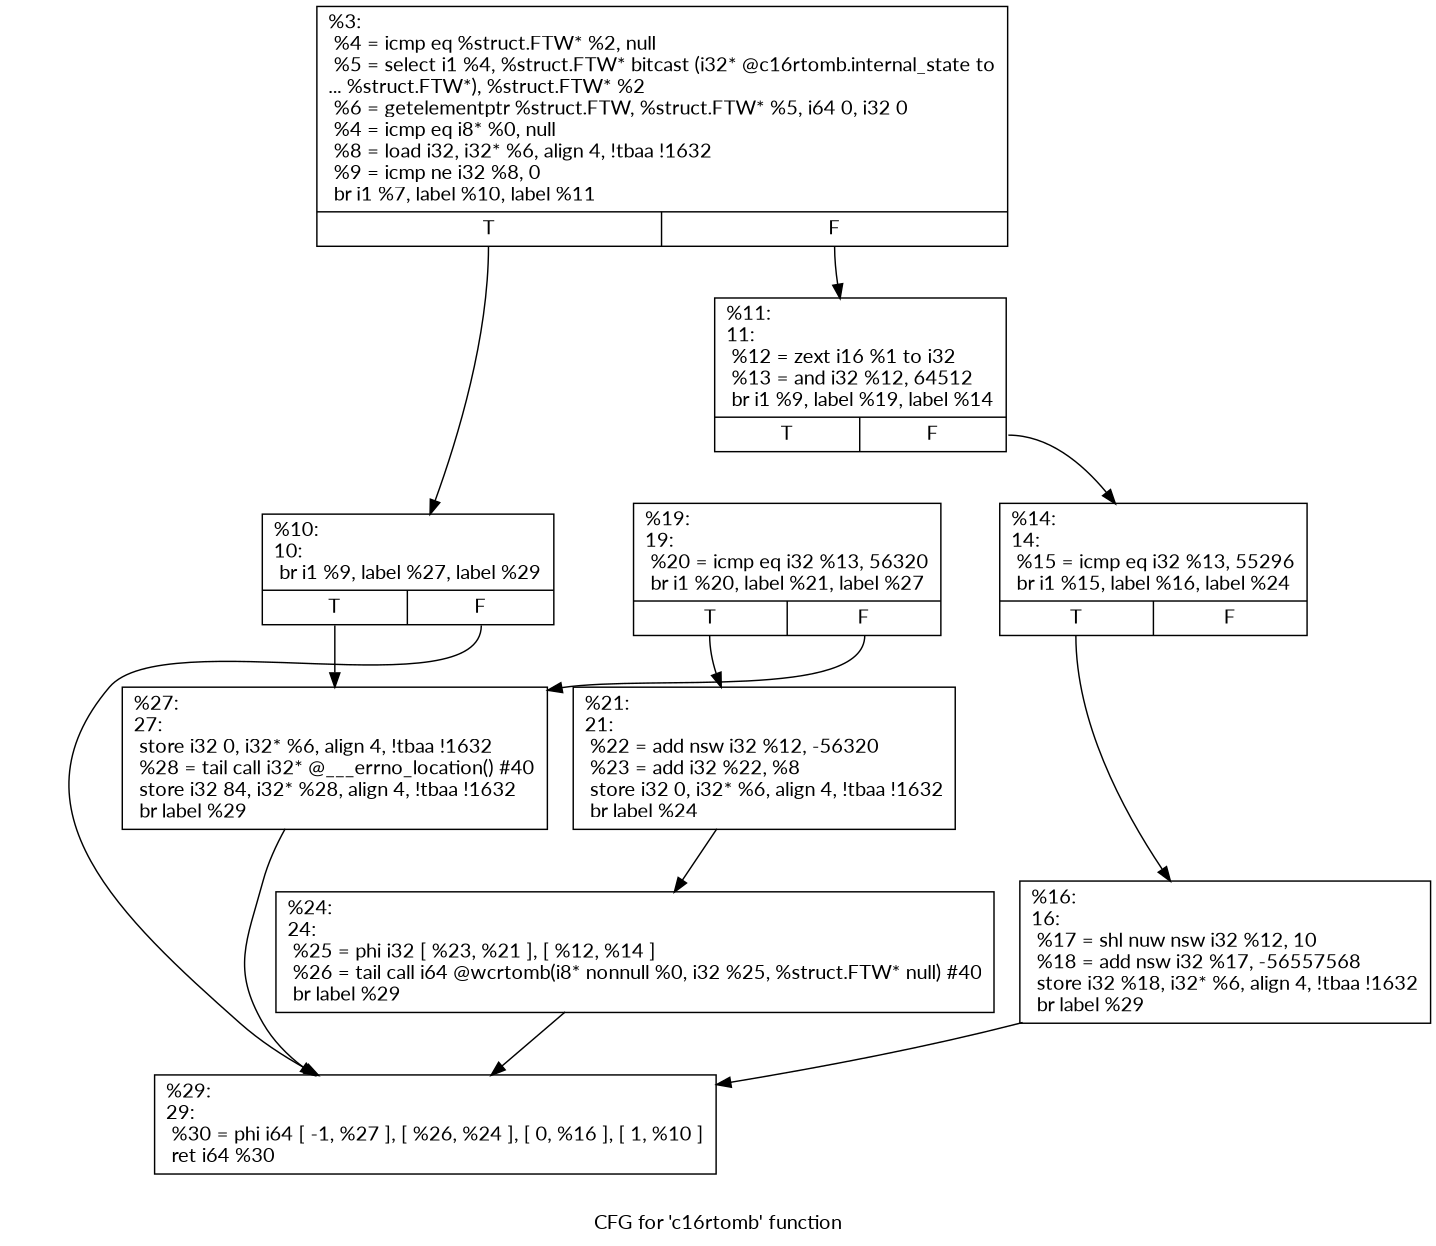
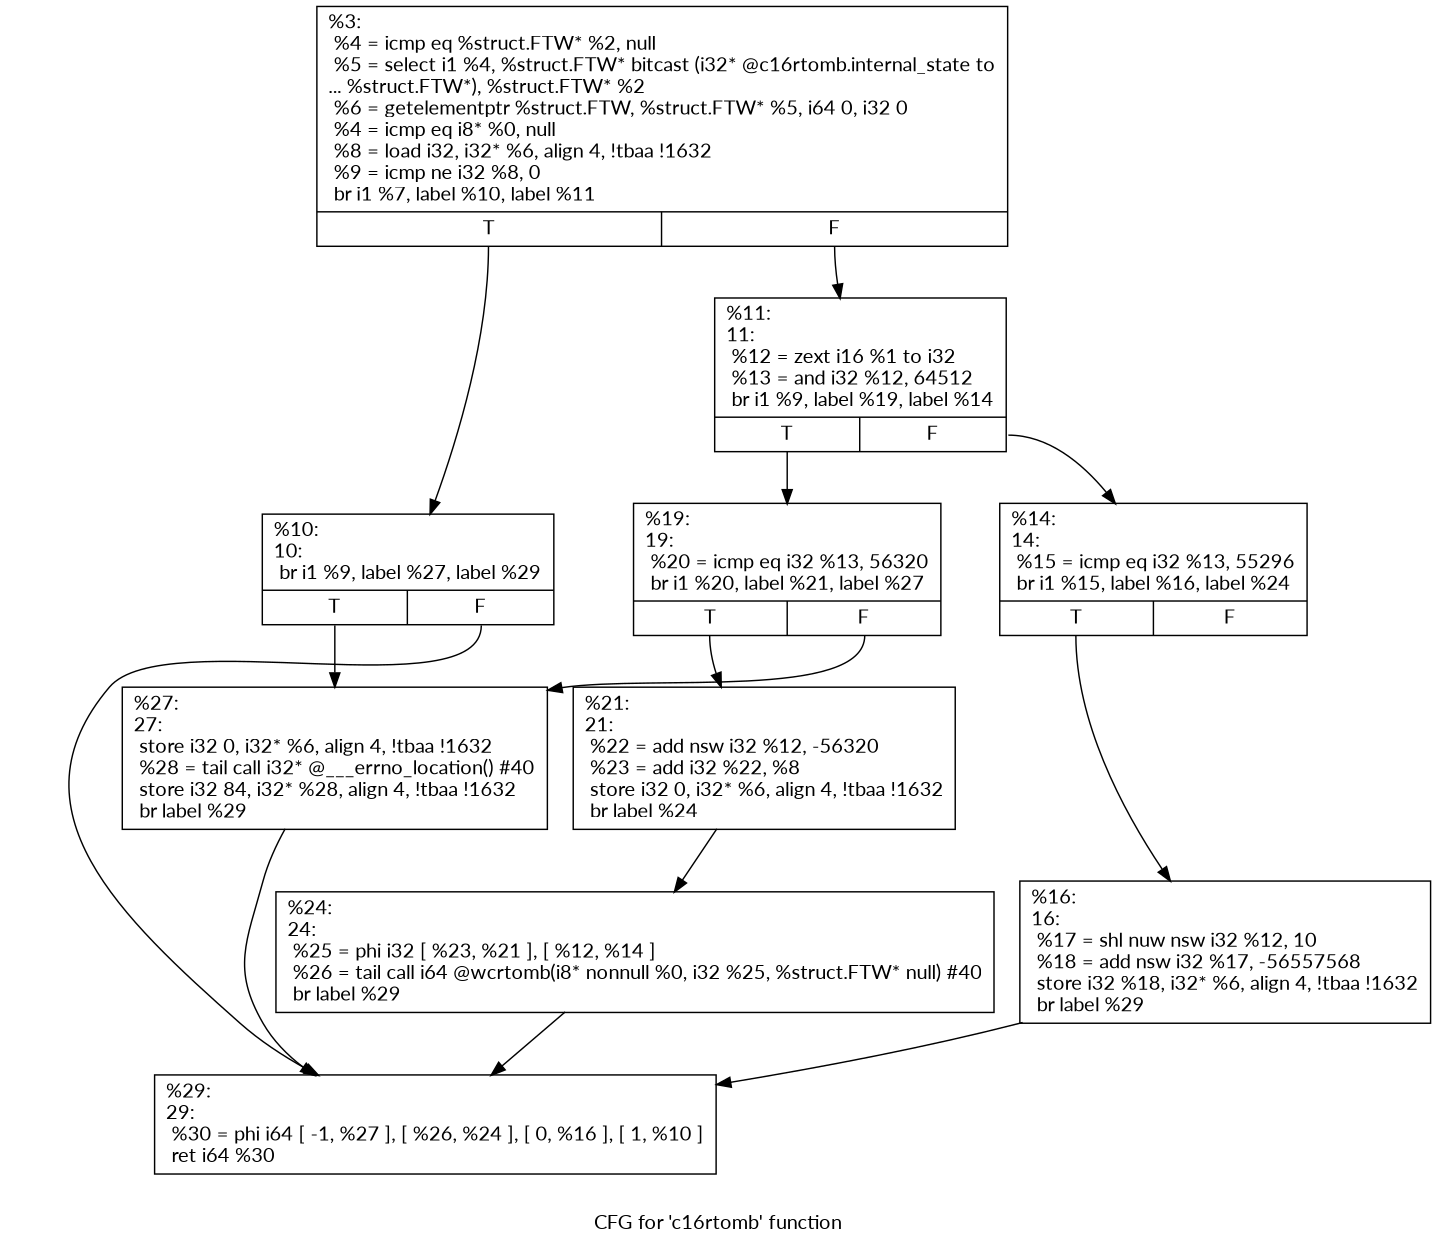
edge "%11:" -> "%19:": added
